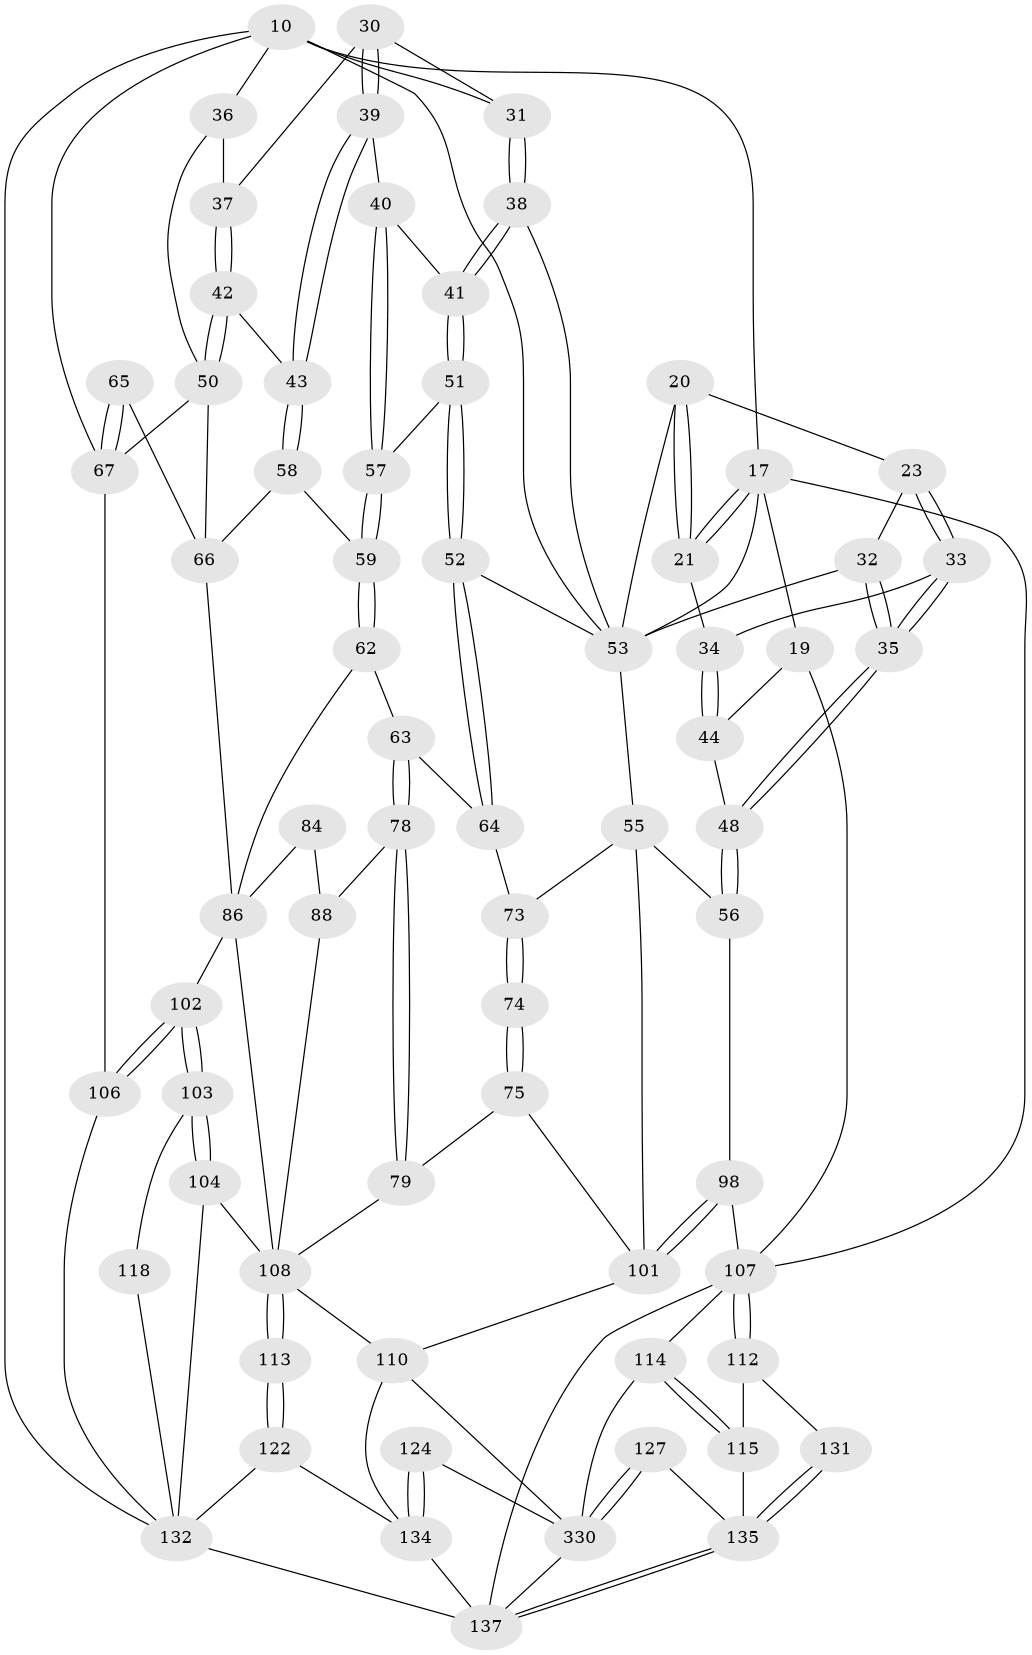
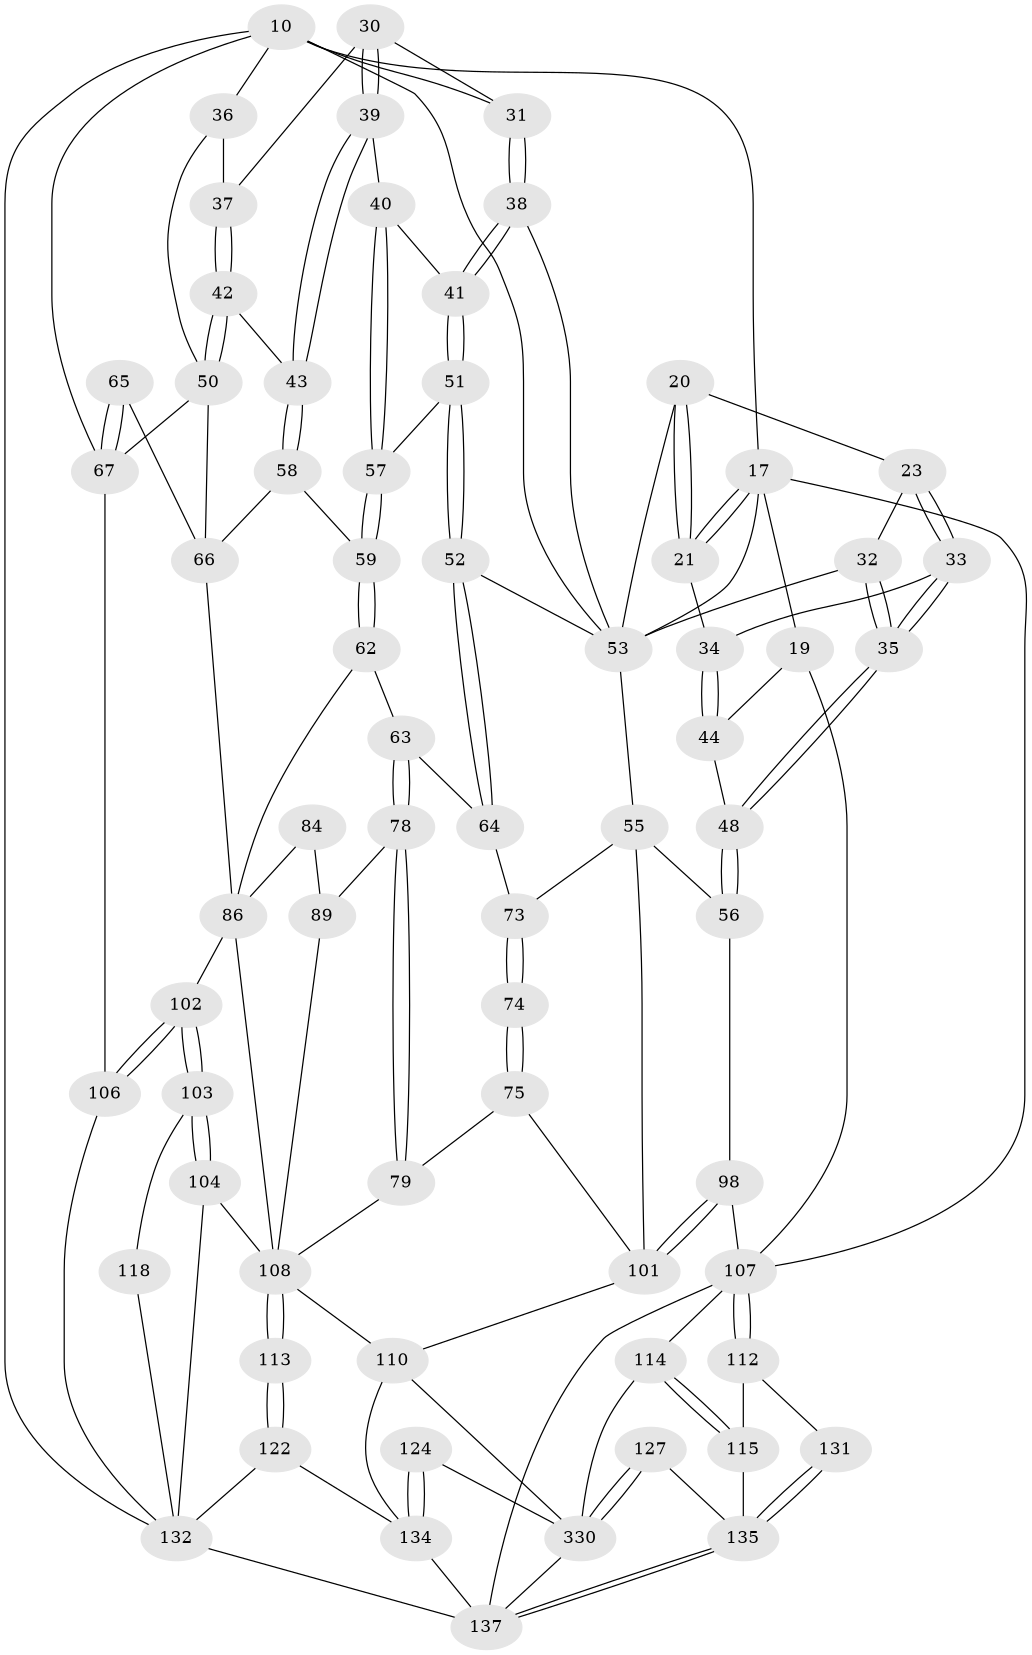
node "88": label "88" -> "89"
